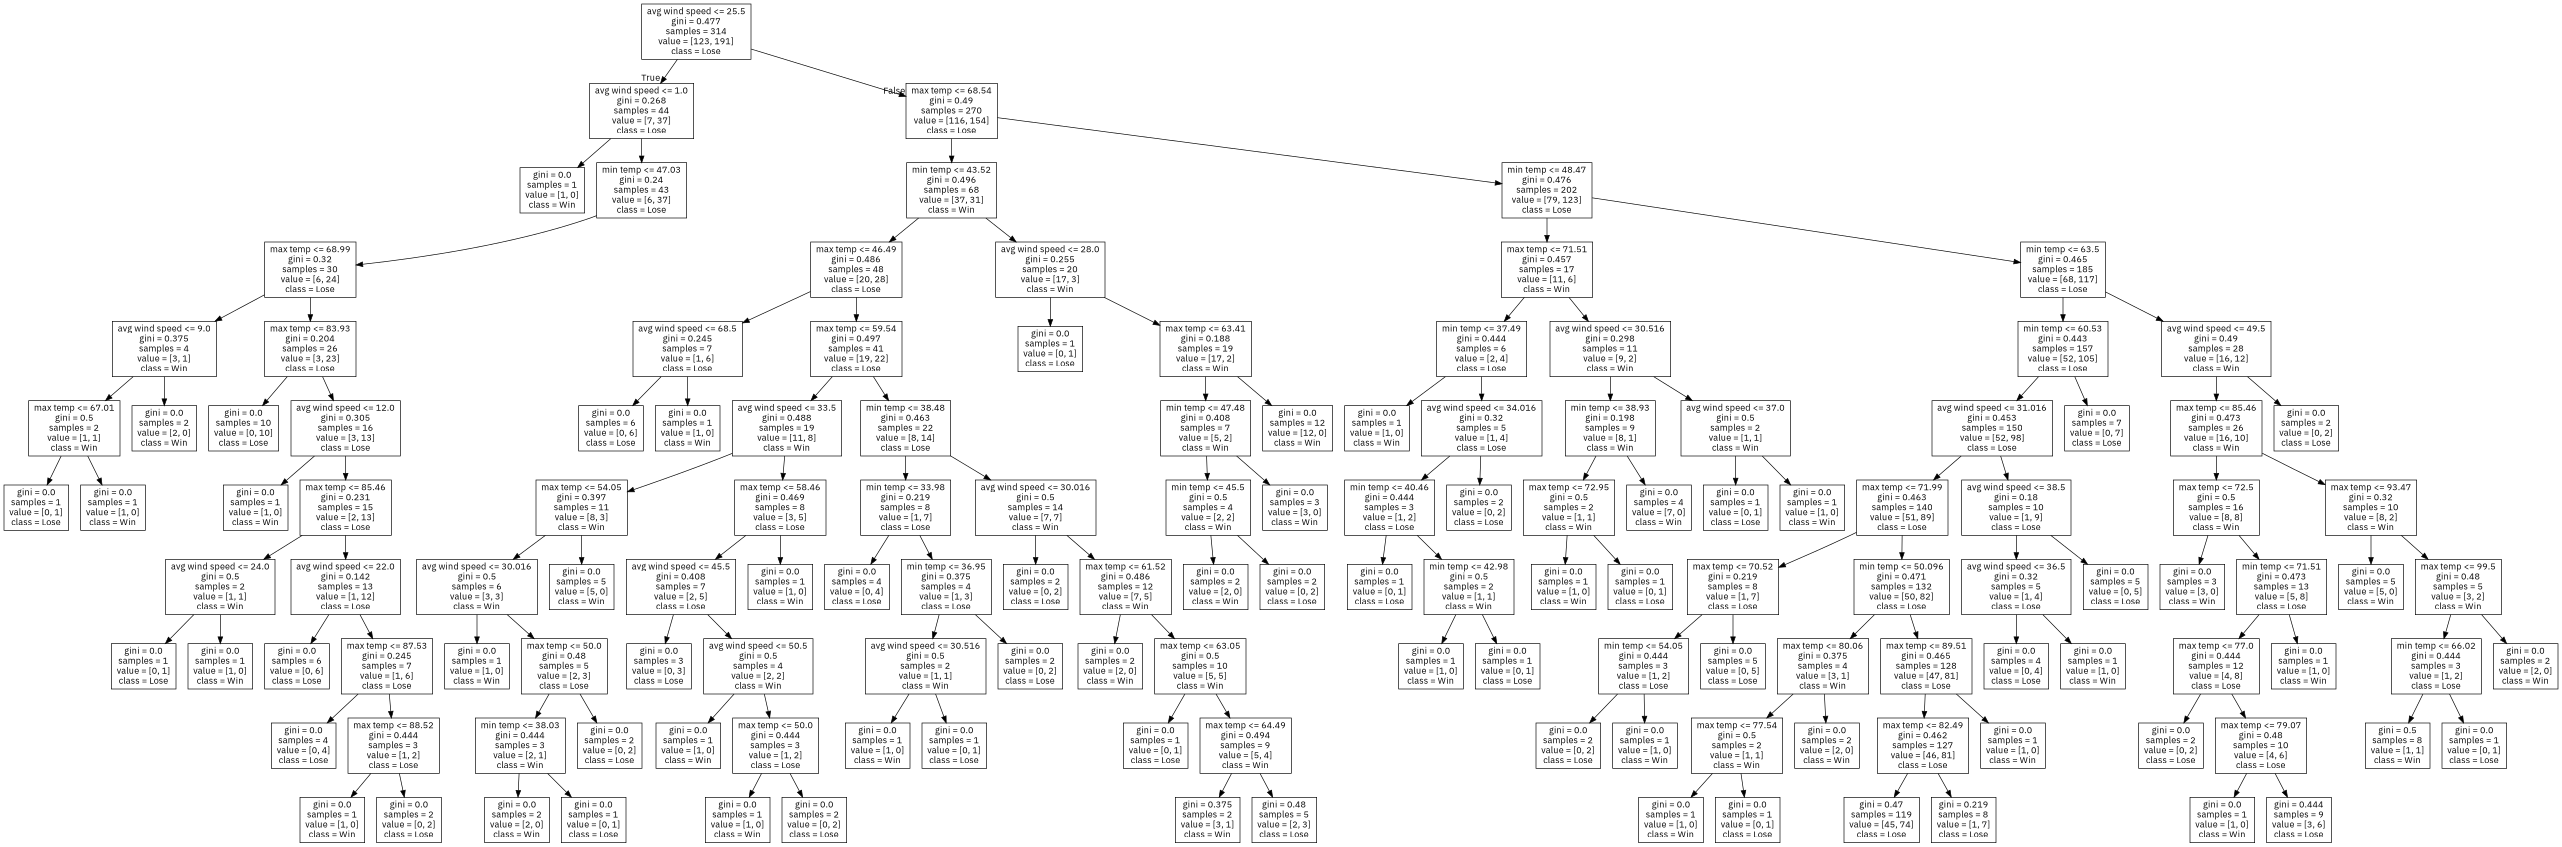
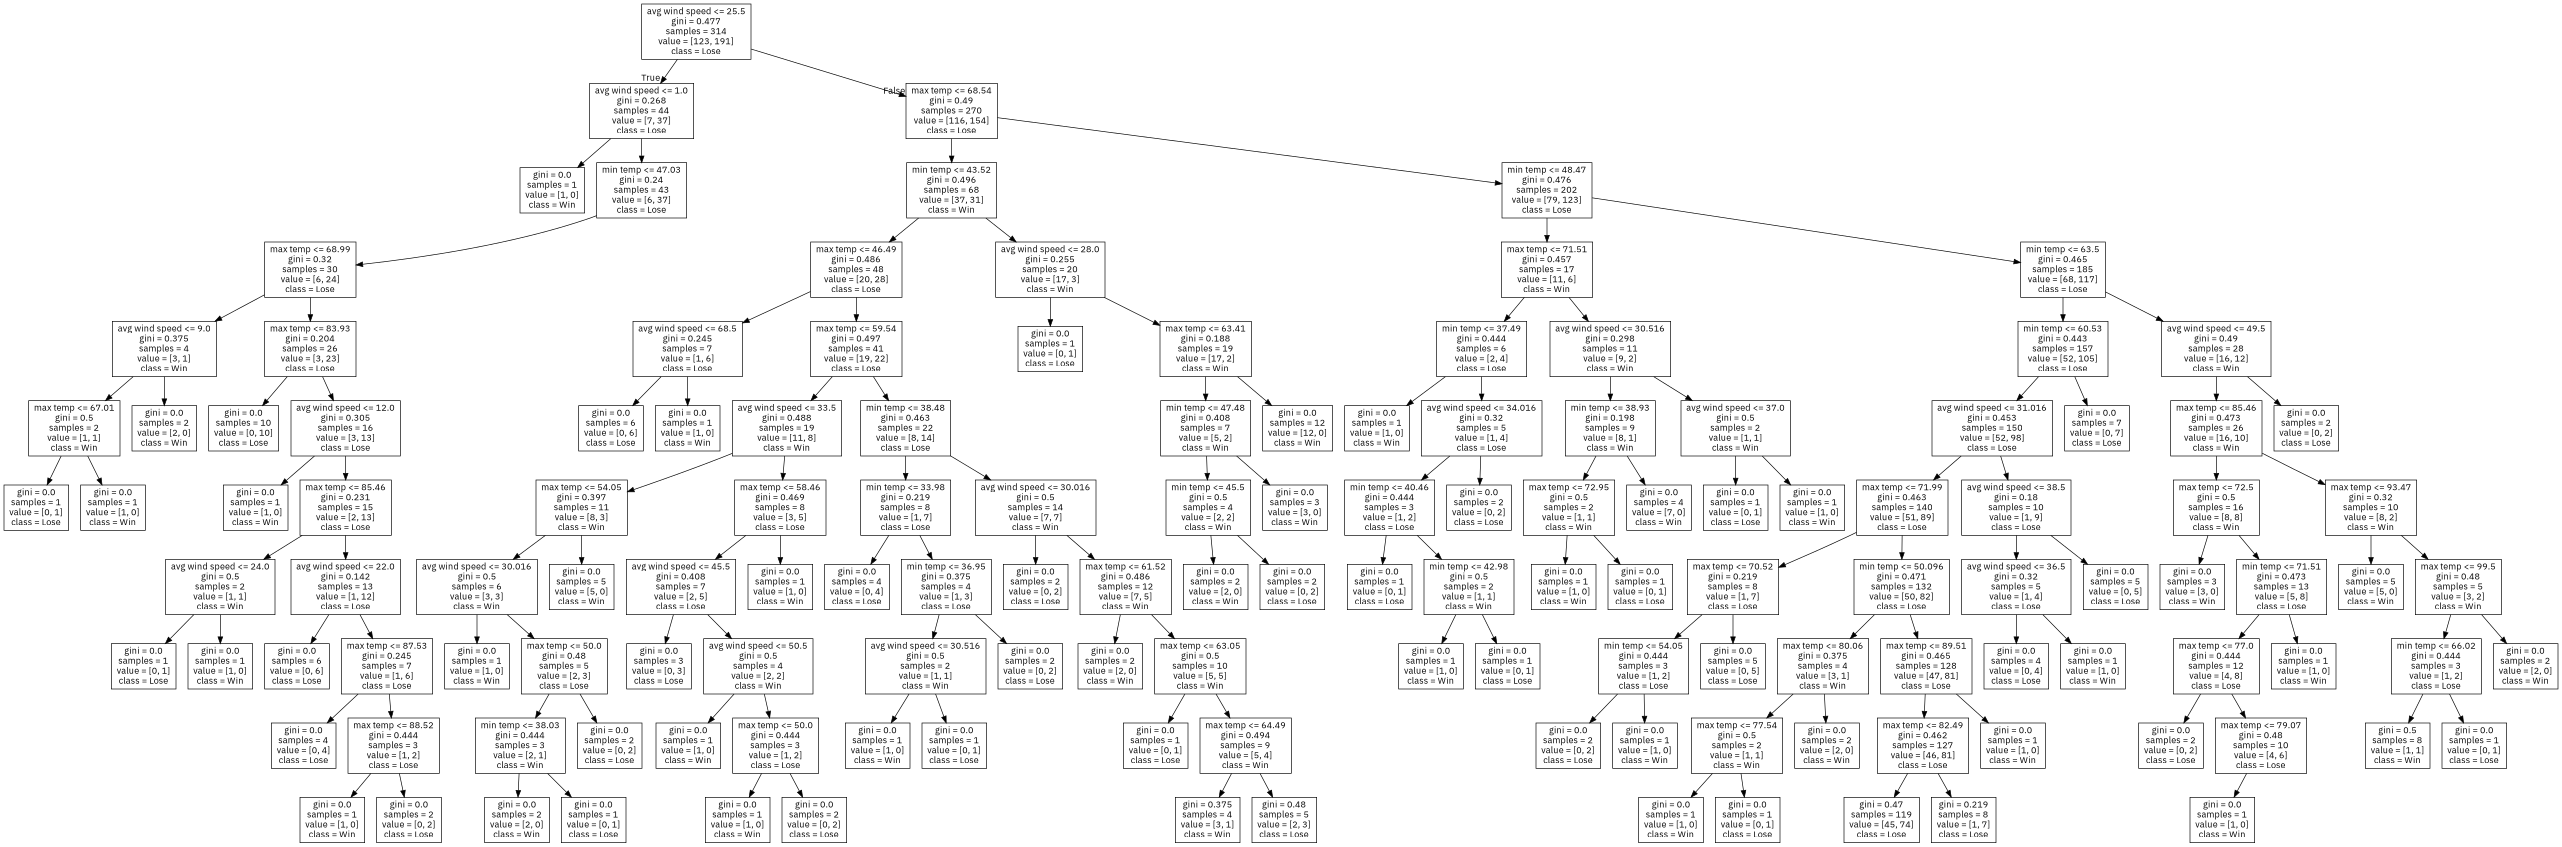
node "gini = 0.375 samples = 2 value = [3, 1] class = Win": label "gini = 0.375 samples = 2 value = [3, 1] class = Win" -> "gini = 0.375 samples = 4 value = [3, 1] class = Win"
node "gini = 0.444 samples = 9 value = [3, 6] class = Lose": removed
